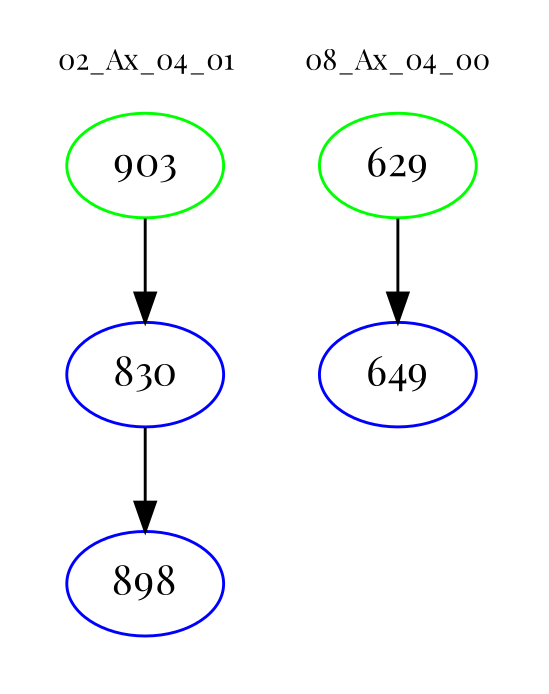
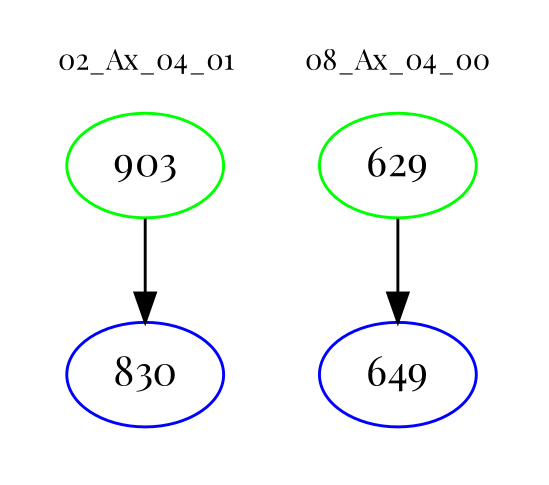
node "898": removed
